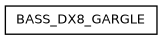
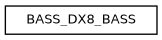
node "BASS_DX8_GARGLE": label "BASS_DX8_GARGLE" -> "BASS_DX8_BASS"
